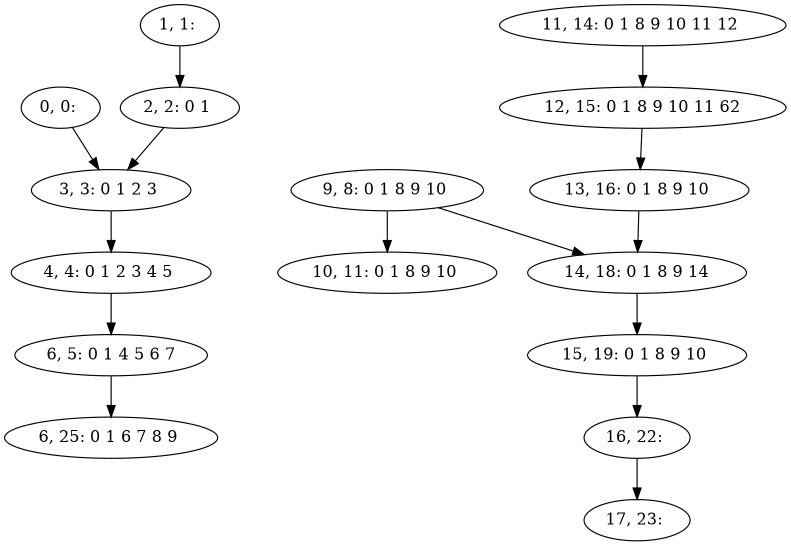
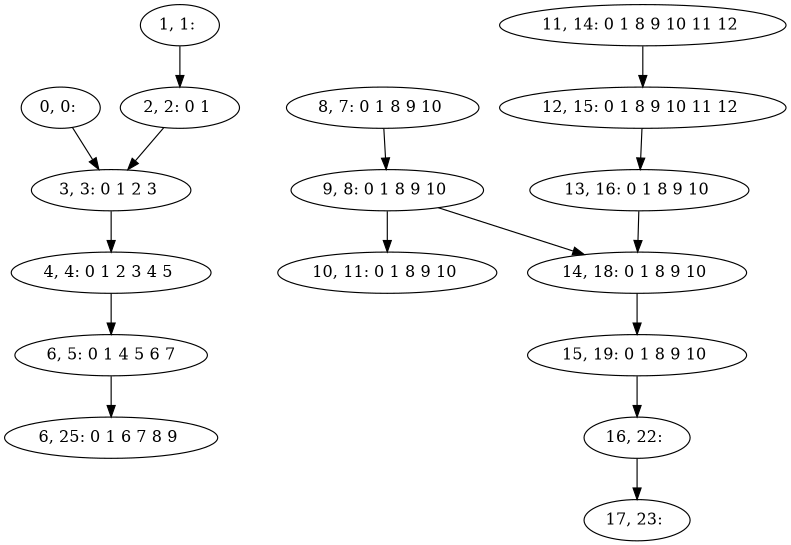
node "8, 7: 0 1 8 9 10": added
node "12, 15: 0 1 8 9 10 11 62": label "12, 15: 0 1 8 9 10 11 62" -> "12, 15: 0 1 8 9 10 11 12"
node "14, 18: 0 1 8 9 14": label "14, 18: 0 1 8 9 14" -> "14, 18: 0 1 8 9 10"
